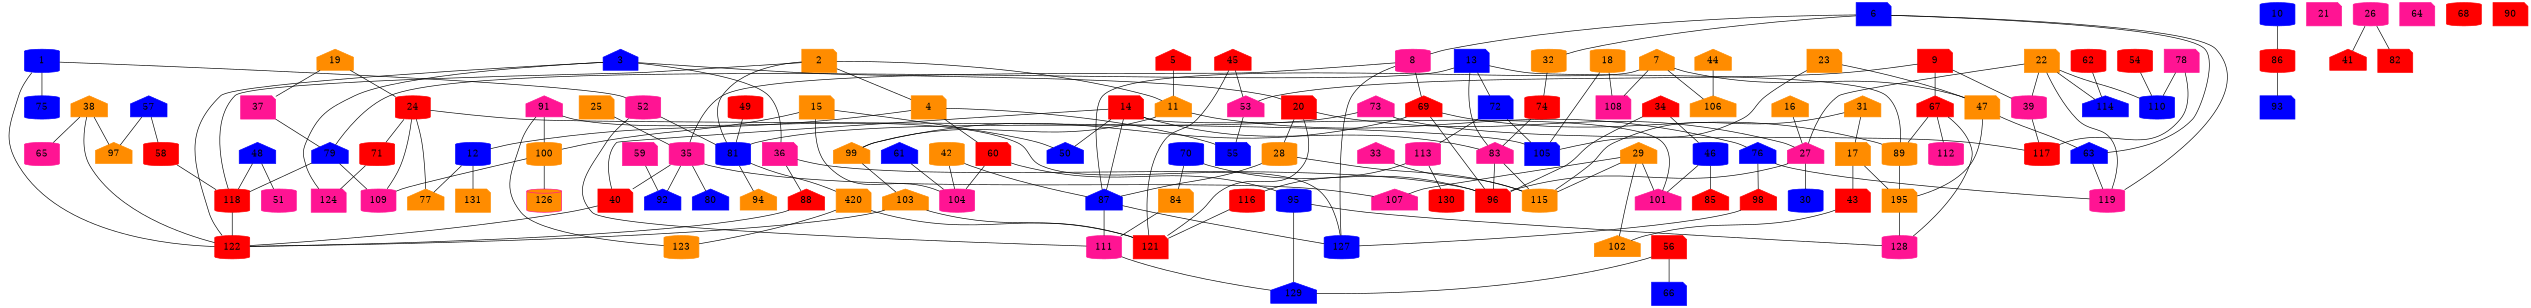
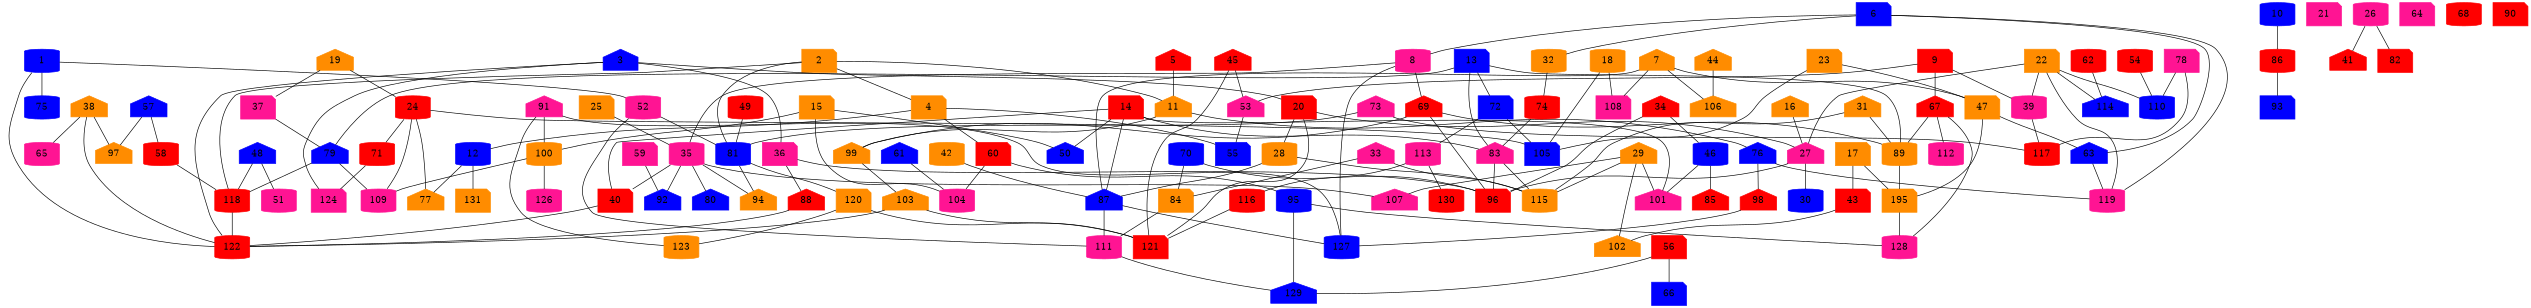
edge "31" -- "17": now "31" -- "89"
edge "33" -- "84": added
edge "42" -- "104": removed
edge "35" -- "94": added
node "126": fillcolor darkorange -> deeppink
node "420": label "420" -> "120"
